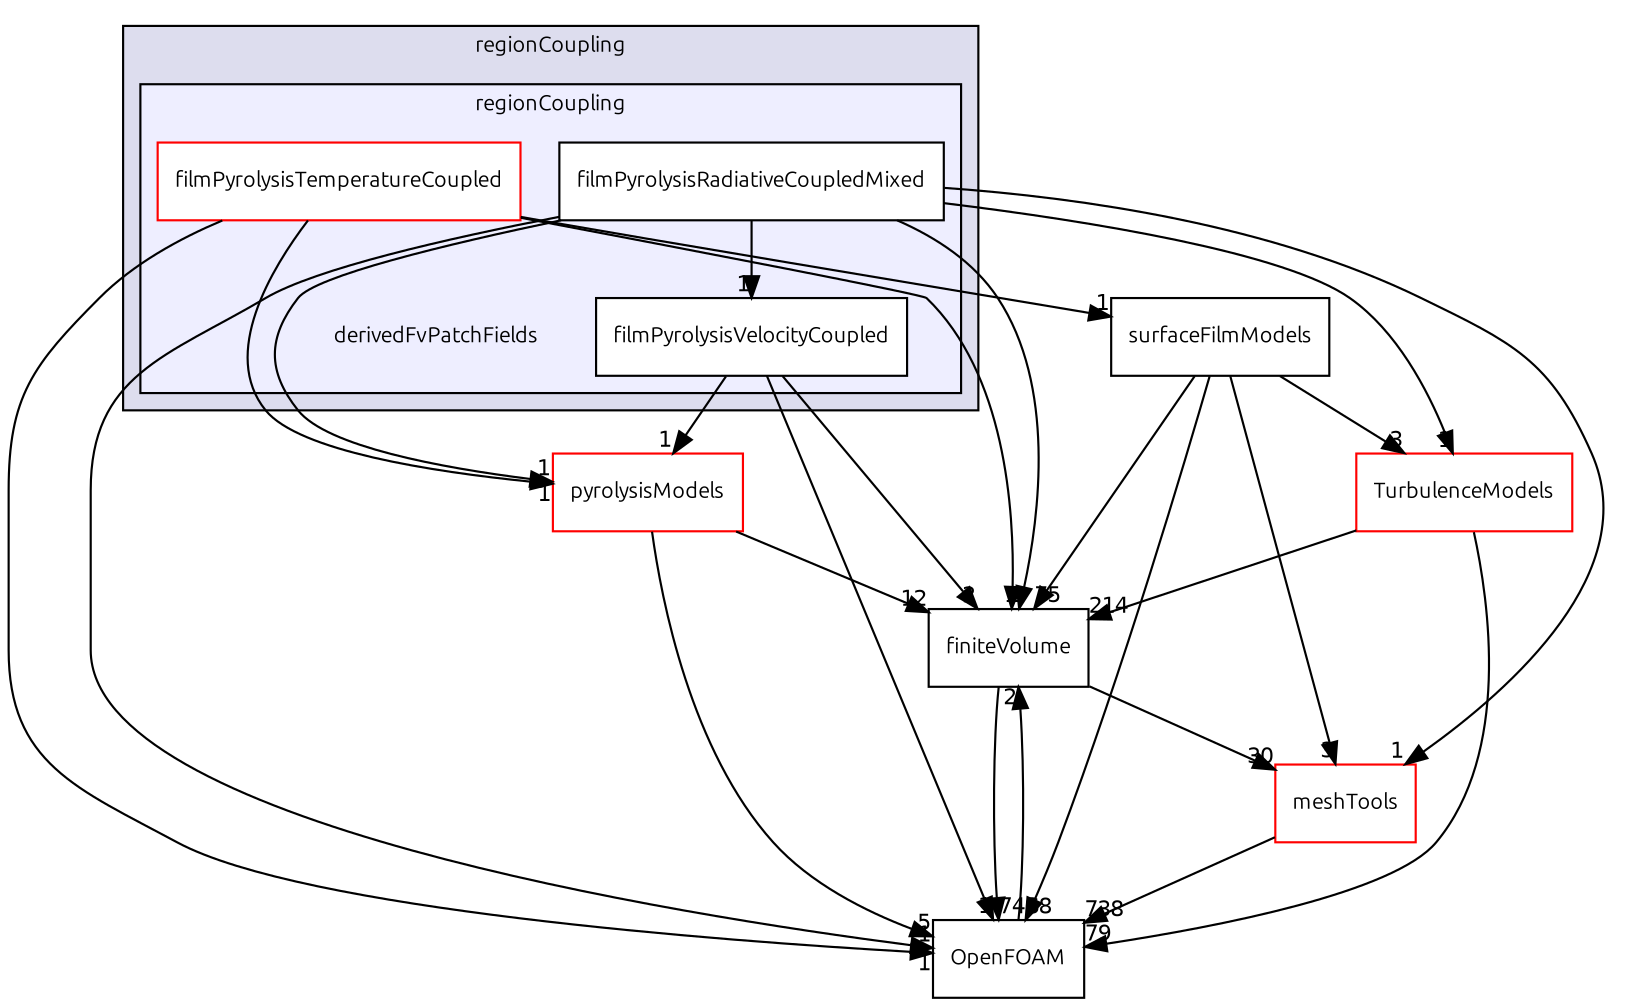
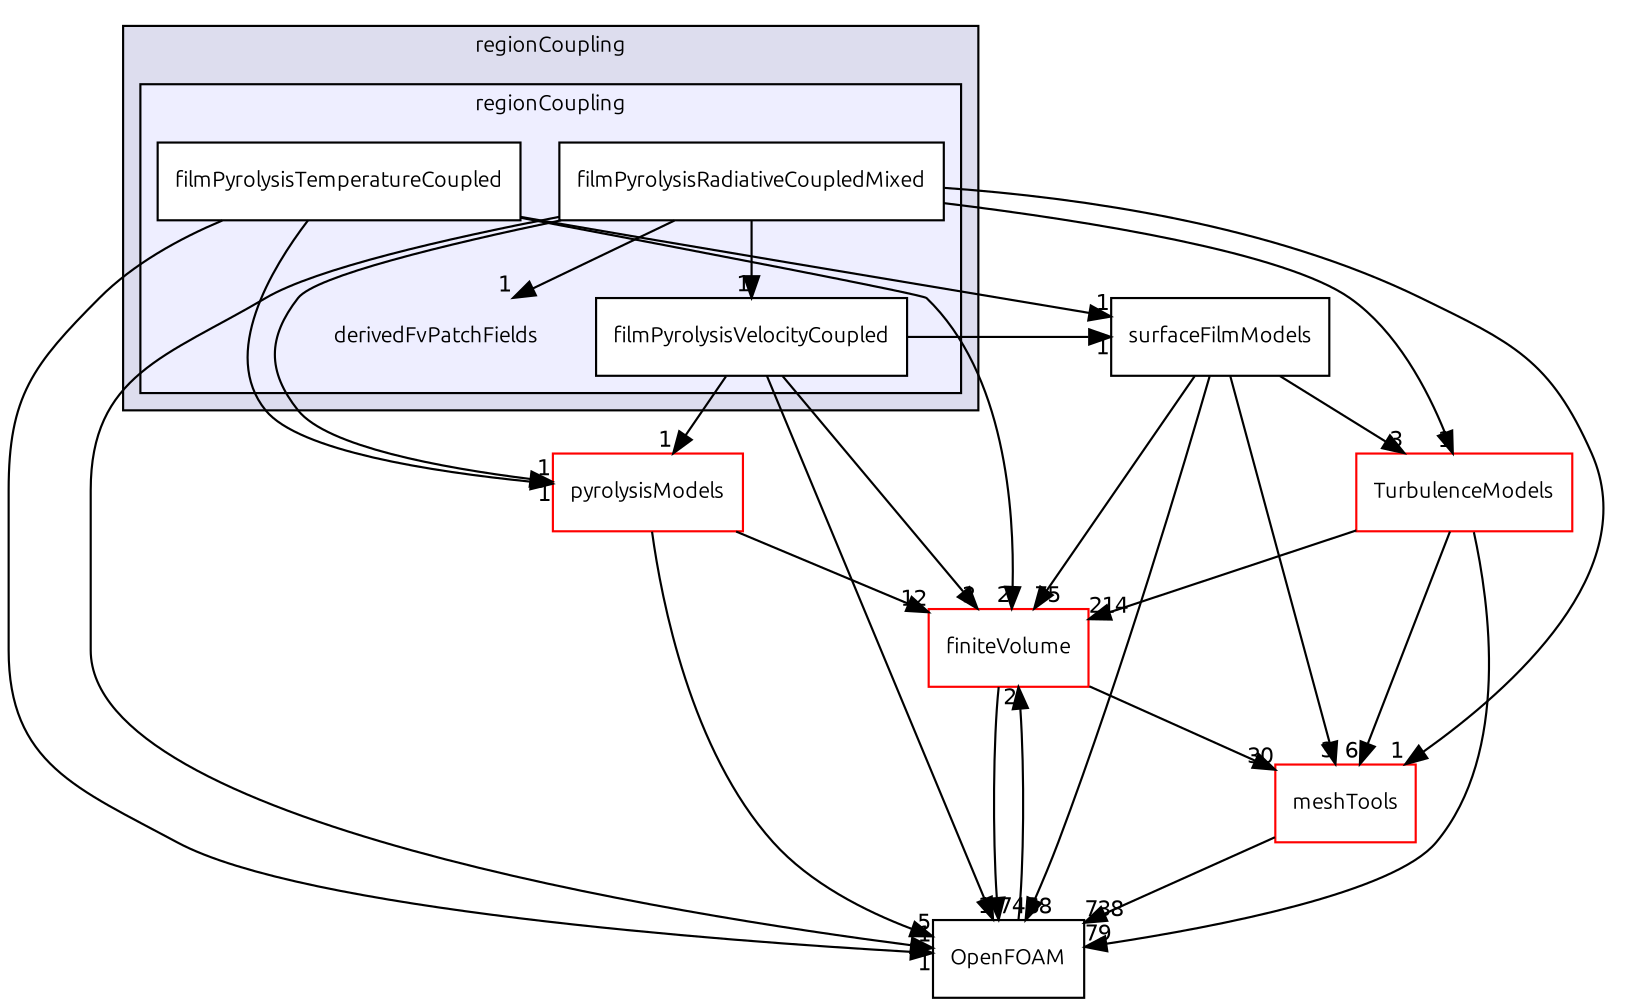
node "filmPyrolysisTemperatureCoupled": color red -> black
edge "filmPyrolysisVelocityCoupled" -> "surfaceFilmModels": added
edge "filmPyrolysisRadiativeCoupledMixed" -> "finiteVolume": now "filmPyrolysisRadiativeCoupledMixed" -> "derivedFvPatchFields"
edge "TurbulenceModels" -> "meshTools": added
node "finiteVolume": color black -> red
